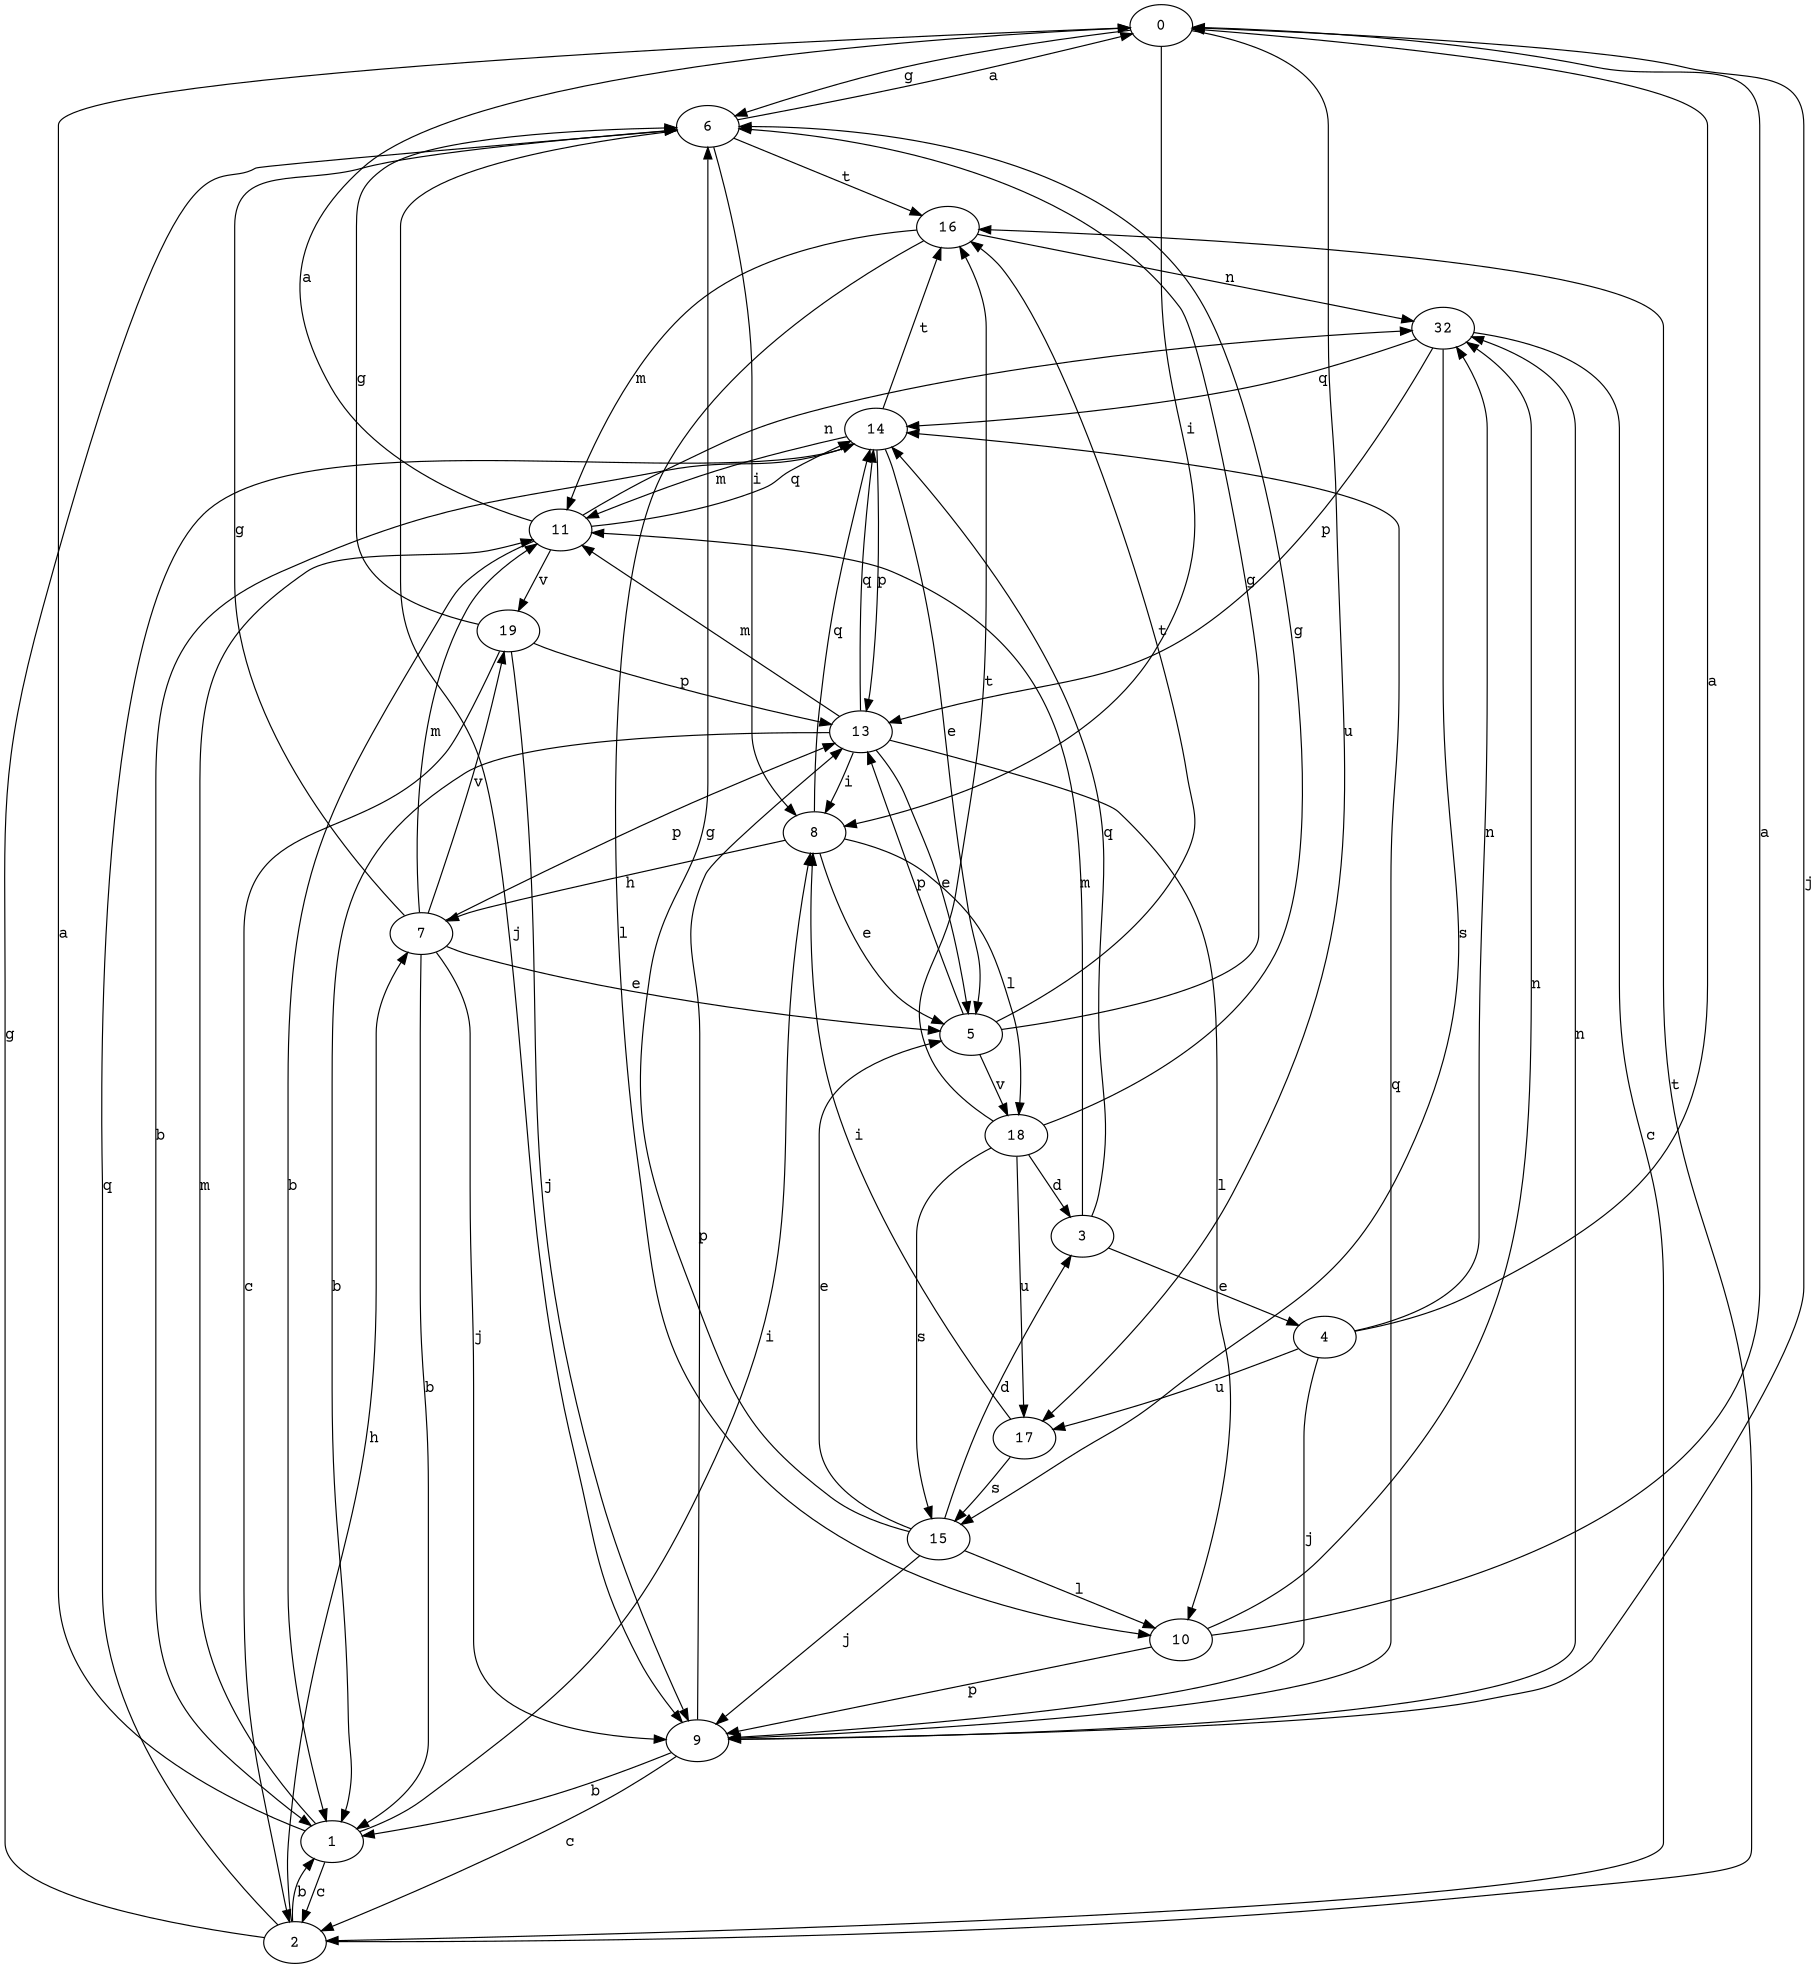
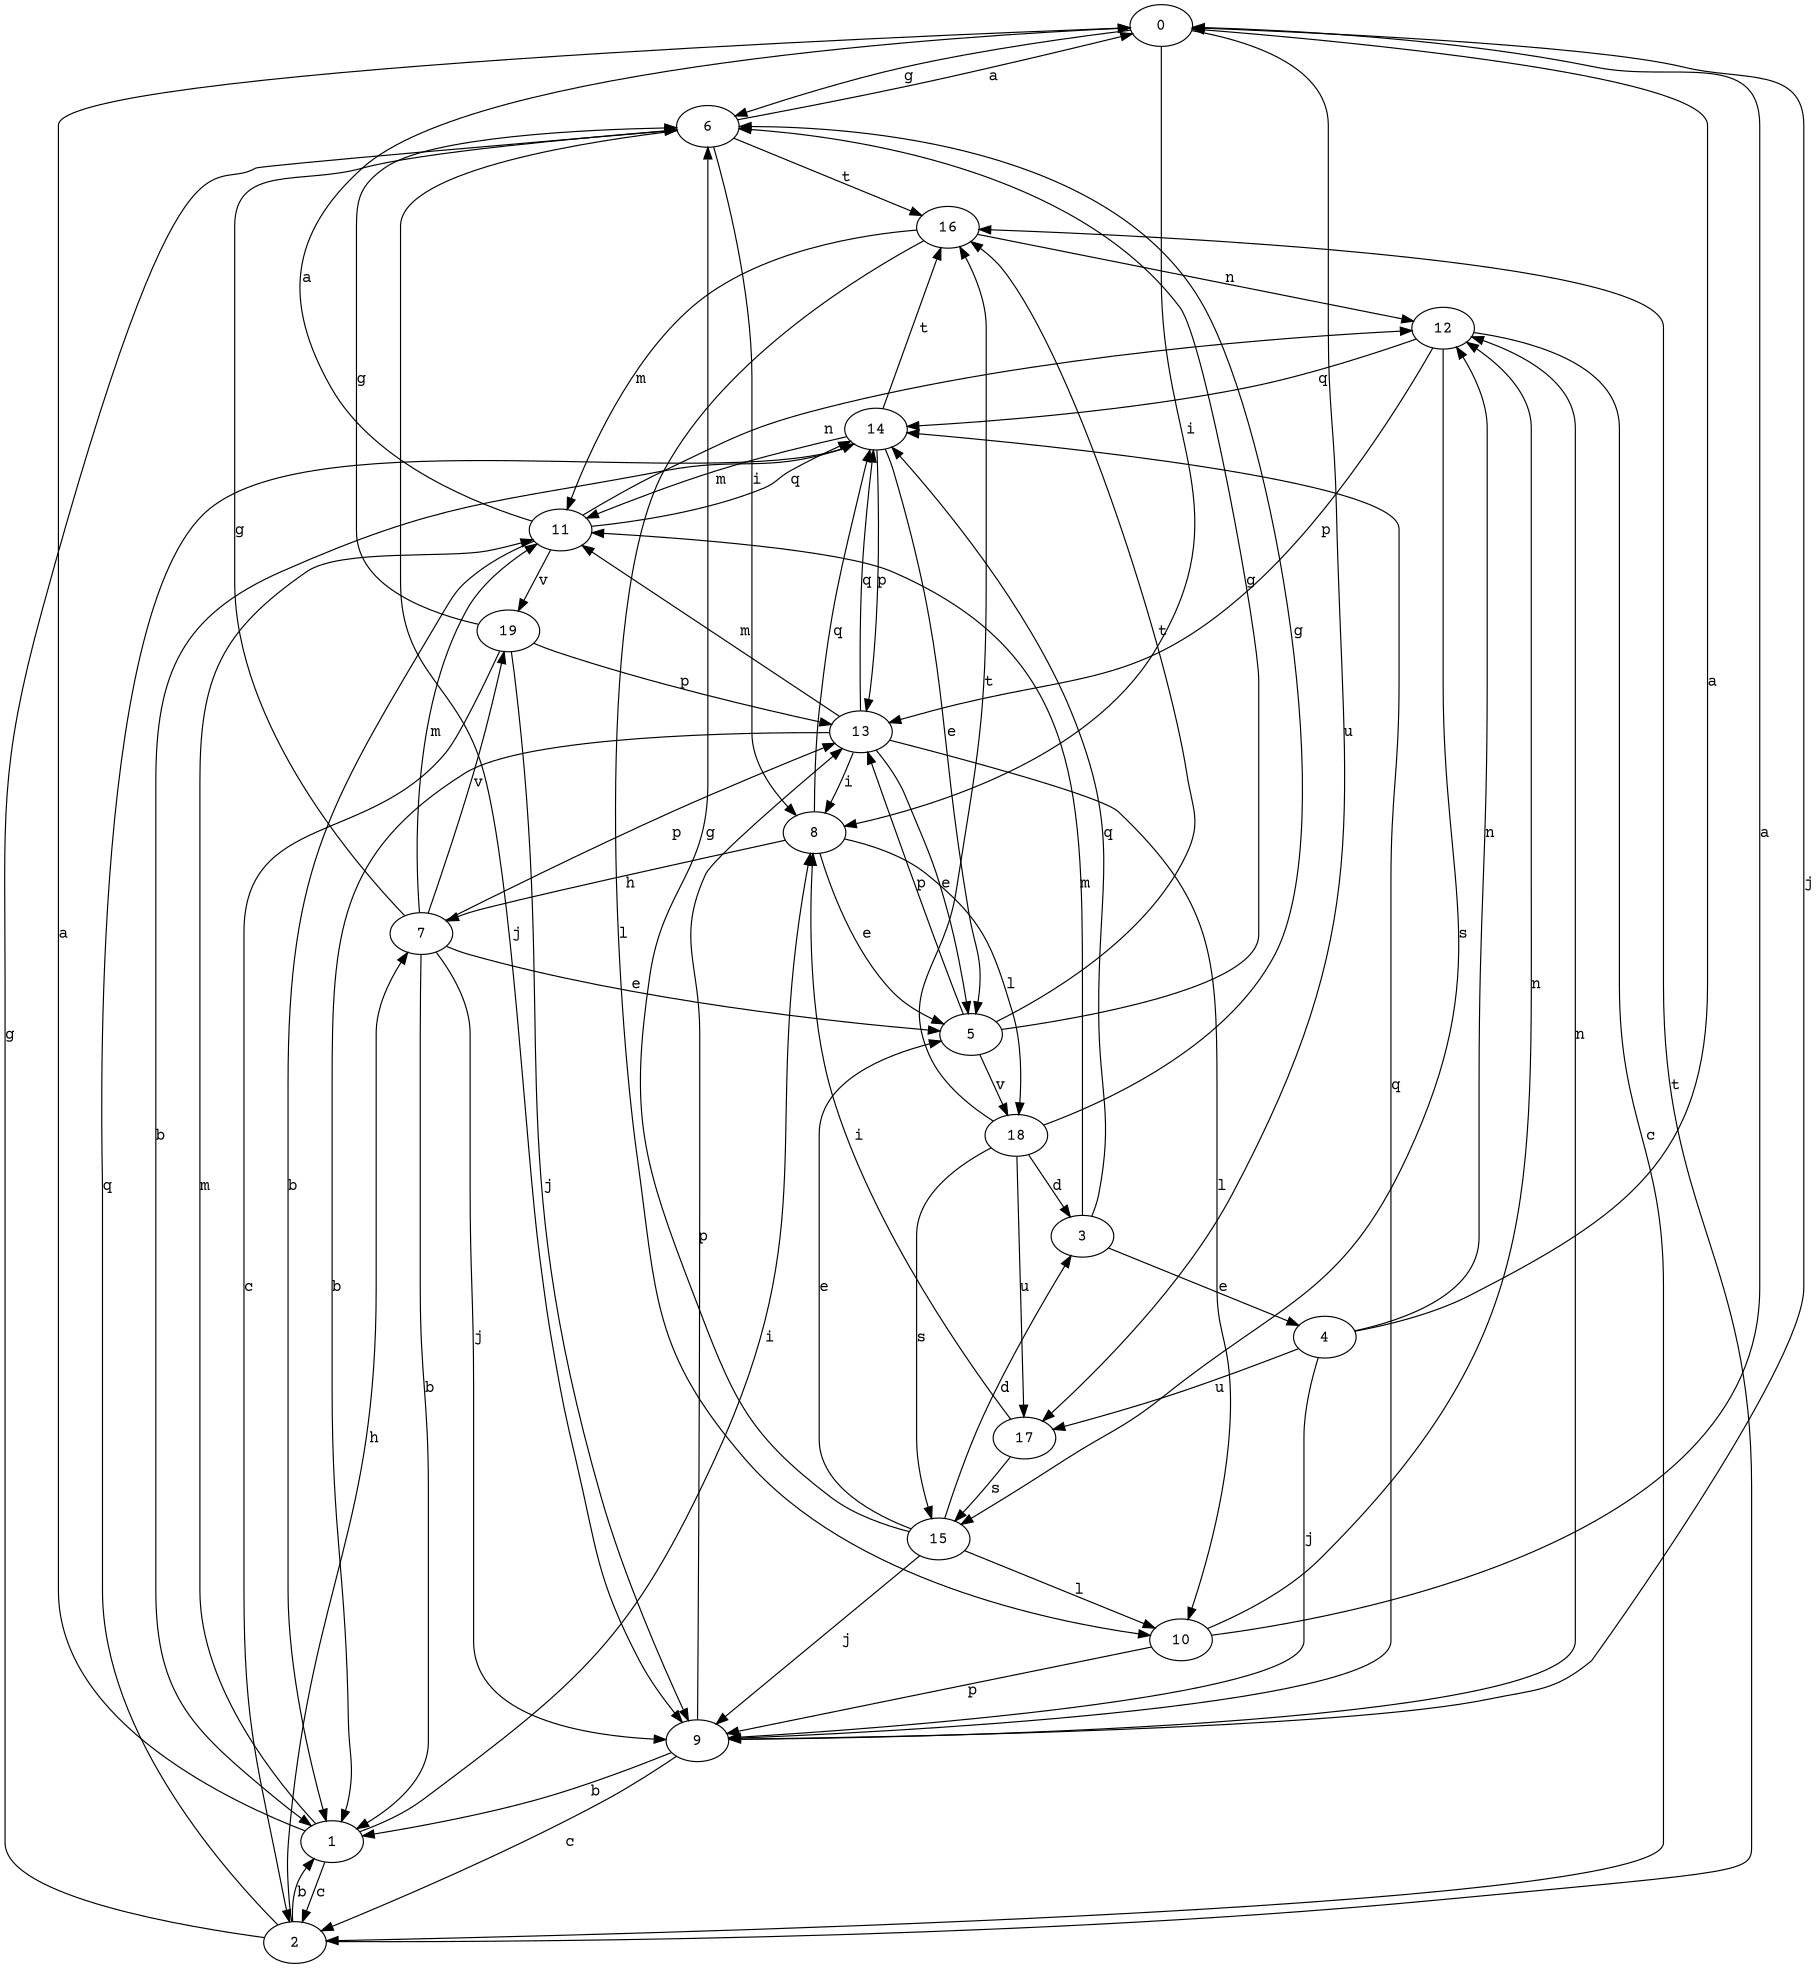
node "32": label "32" -> "12"
